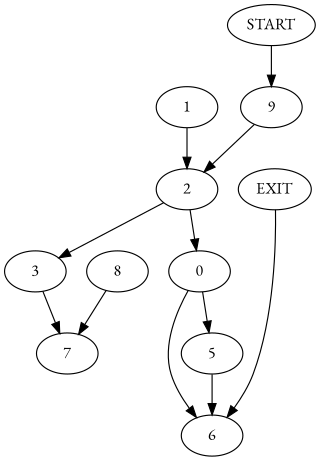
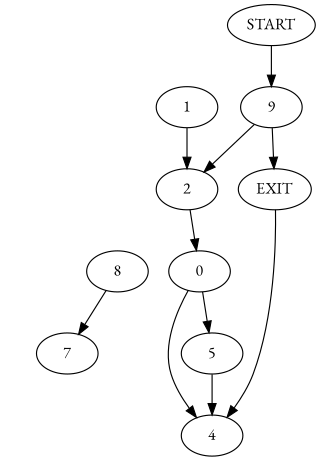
edge "9" -> "EXIT": added
node "3": removed
node "6": label "6" -> "4"
